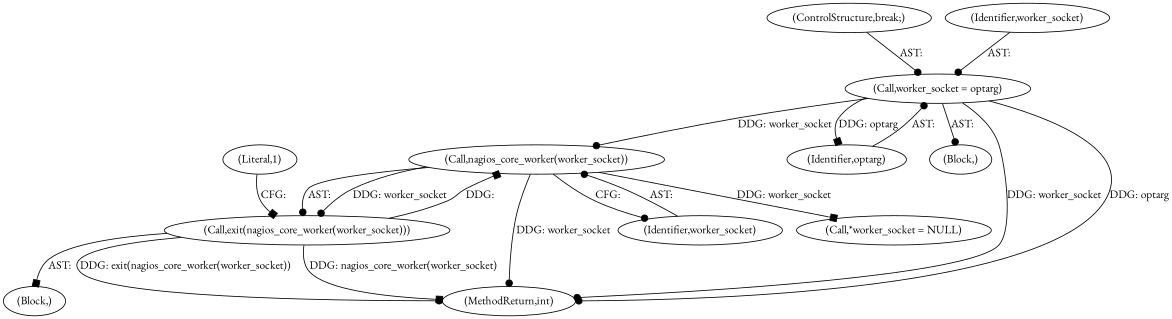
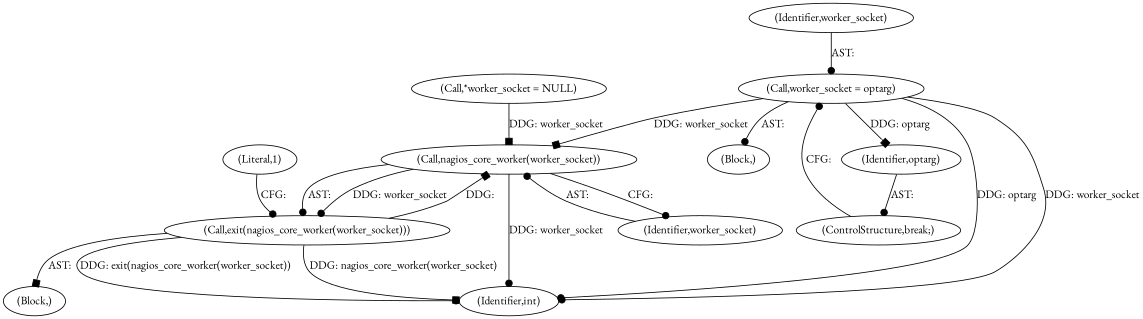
edge "(ControlStructure,break;)" -> "(Call,worker_socket = optarg)": label "AST: " -> "CFG: "
edge "(Call,worker_socket = optarg)" -> "(Call,nagios_core_worker(worker_socket))": arrowhead dot -> box
edge "(Identifier,optarg)" -> "(Call,worker_socket = optarg)": now "(Identifier,optarg)" -> "(ControlStructure,break;)"
edge "(Literal,1)" -> "(Call,exit(nagios_core_worker(worker_socket)))": arrowhead box -> dot
edge "(Call,nagios_core_worker(worker_socket))" -> "(Call,*worker_socket = NULL)": reversed
node "(MethodReturn,int)": label "(MethodReturn,int)" -> "(Identifier,int)"
